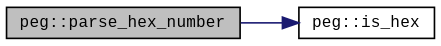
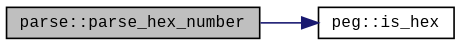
node "peg::parse_hex_number": label "peg::parse_hex_number" -> "parse::parse_hex_number"
